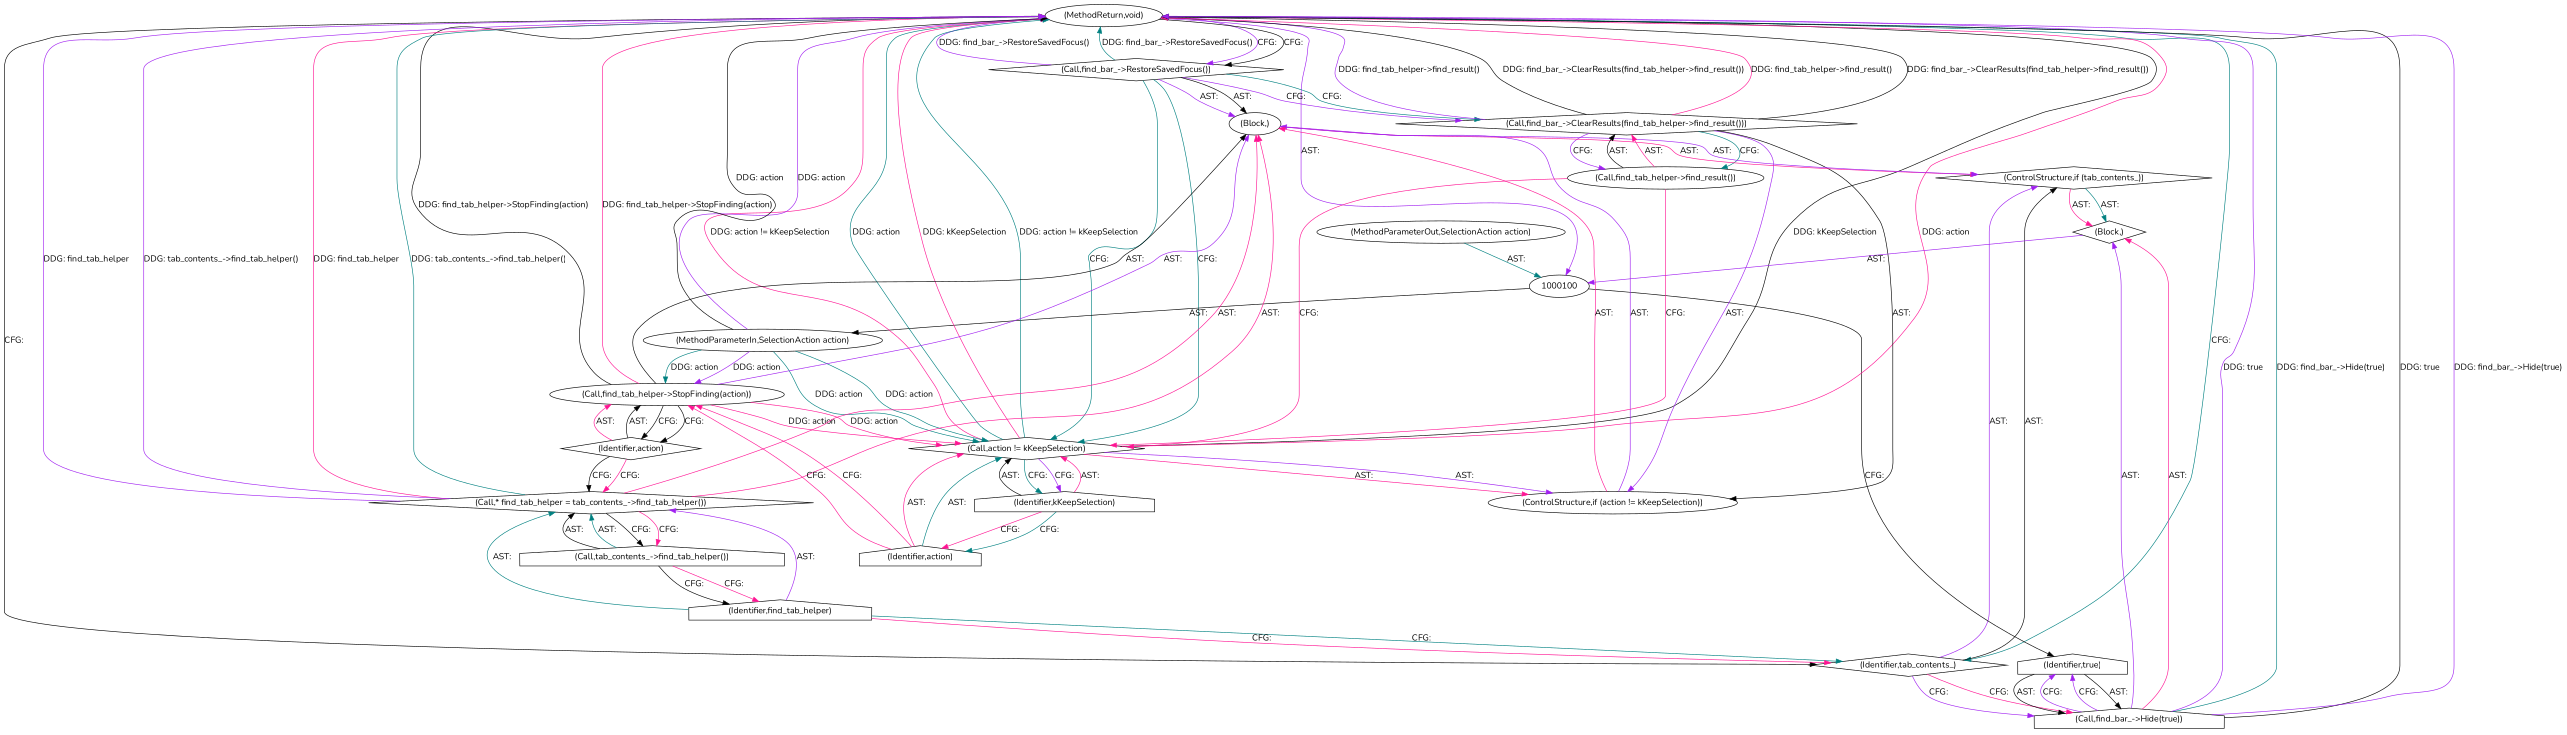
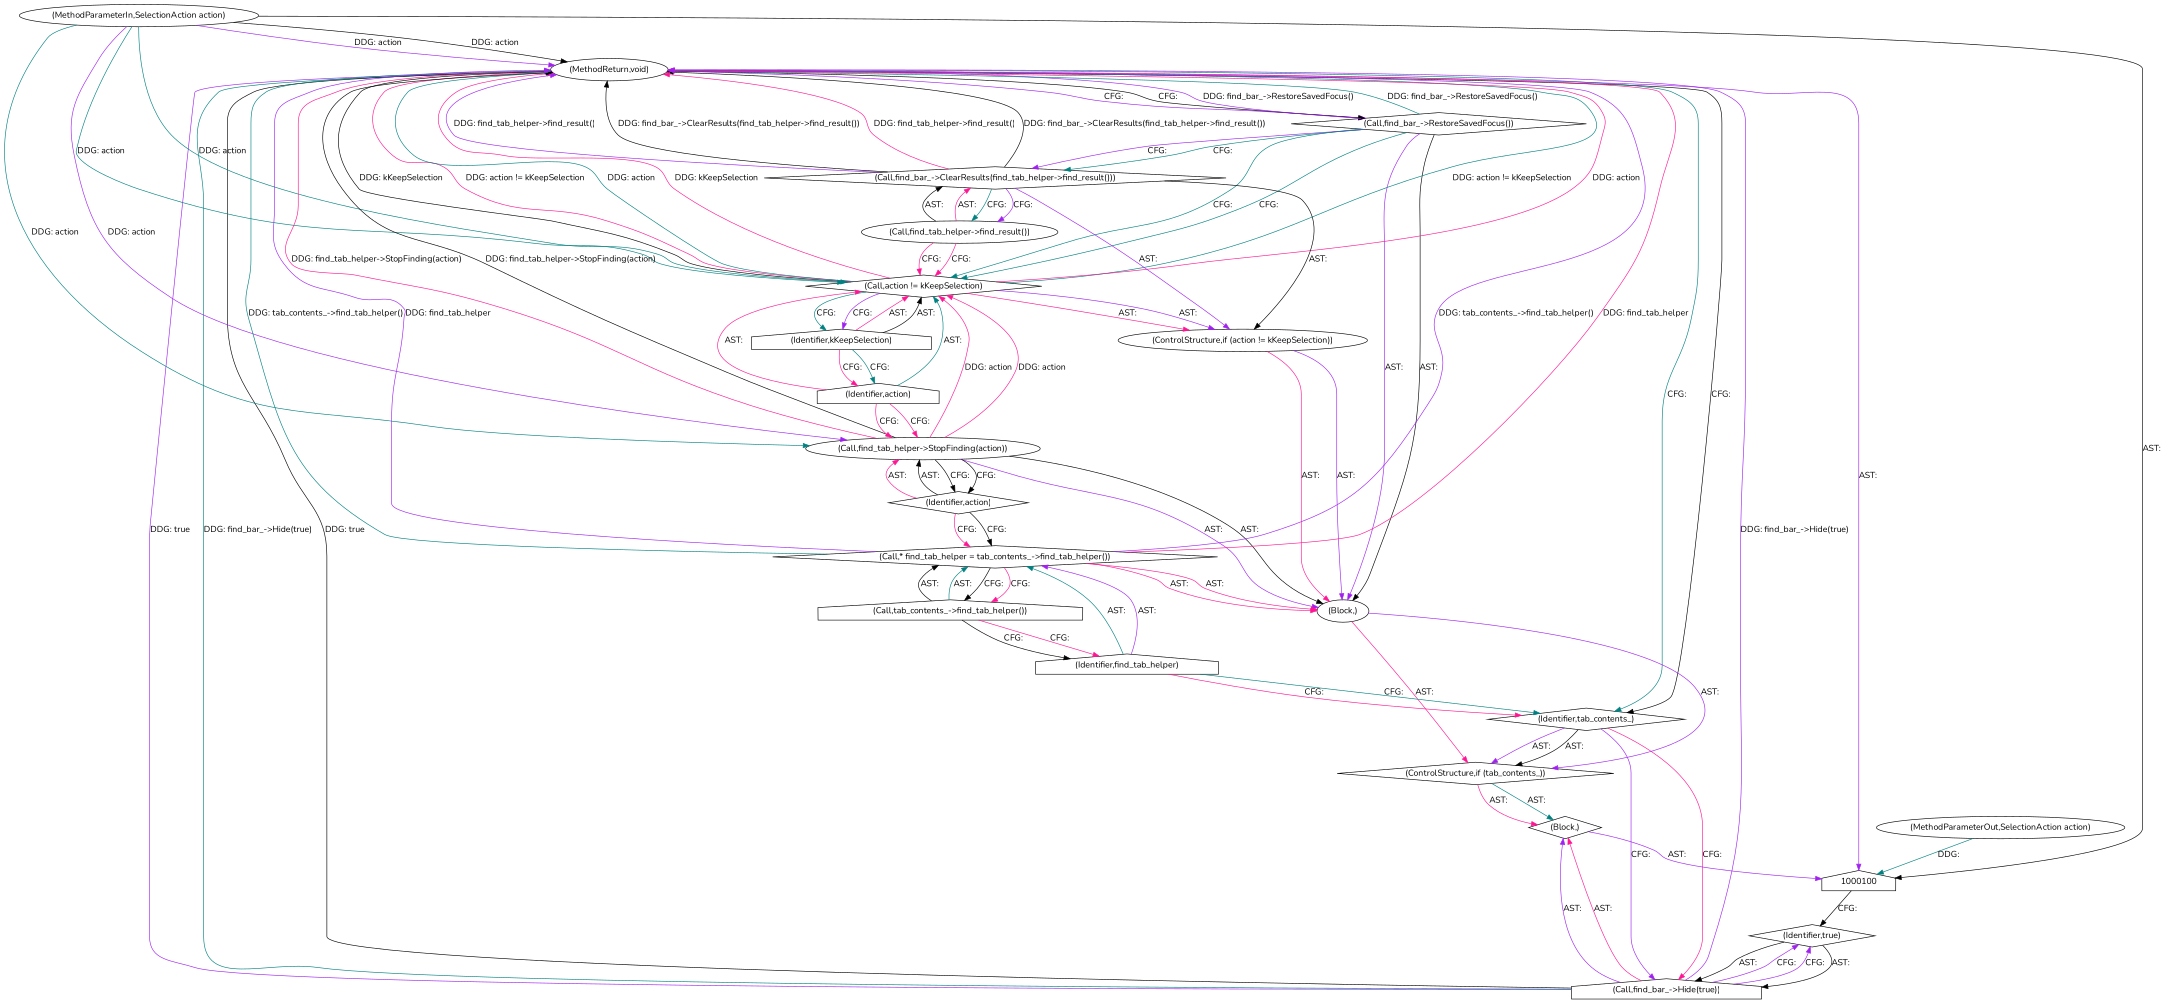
edge "(MethodParameterOut,SelectionAction action)" -> "1000100": label "AST: " -> "DDG: "
node "1000100": shape ellipse -> house
edge "1000100" -> "(MethodParameterIn,SelectionAction action)": reversed
node "(Identifier,true)": shape house -> diamond
